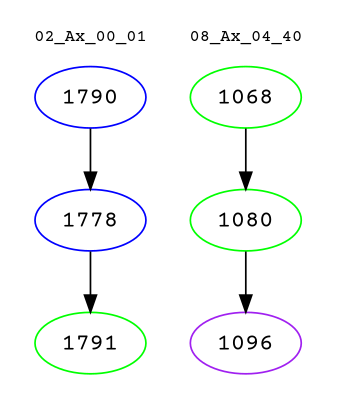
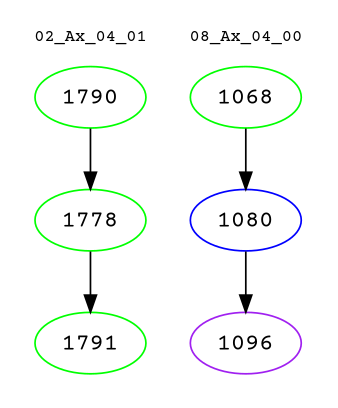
cluster "02_Ax_00_01": label "02_Ax_00_01" -> "02_Ax_04_01"
cluster "08_Ax_04_40": label "08_Ax_04_40" -> "08_Ax_04_00"
node "1790": color blue -> green
node "1778": color blue -> green
node "1080": color green -> blue
